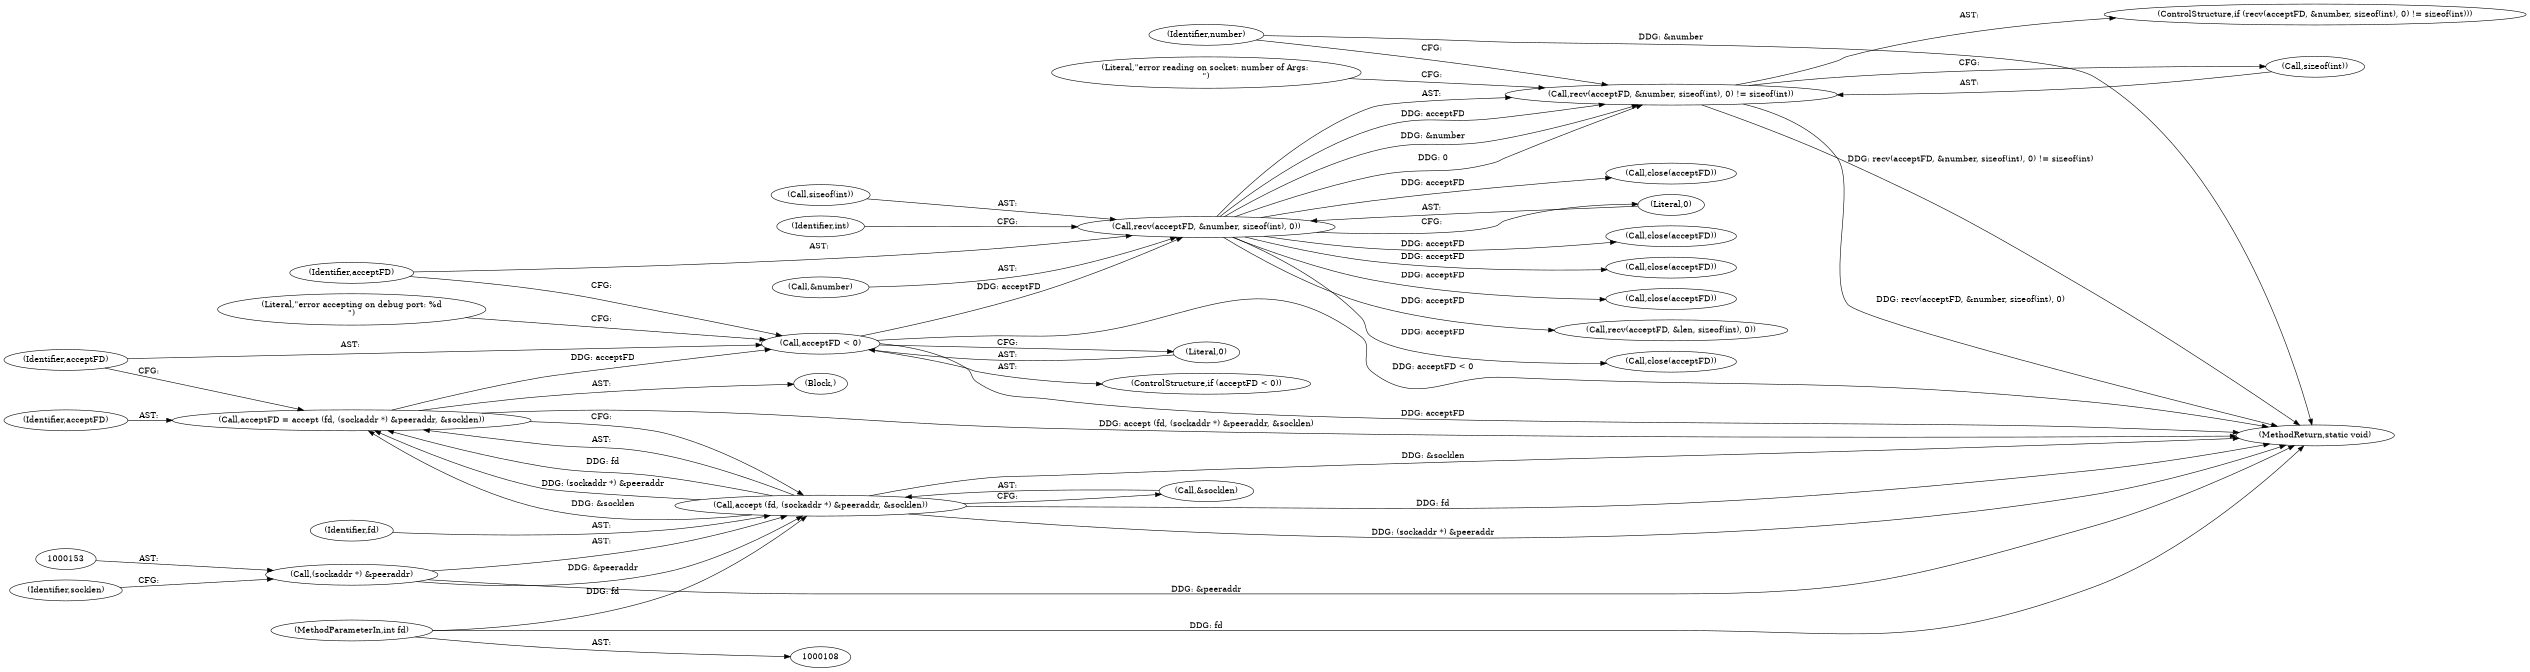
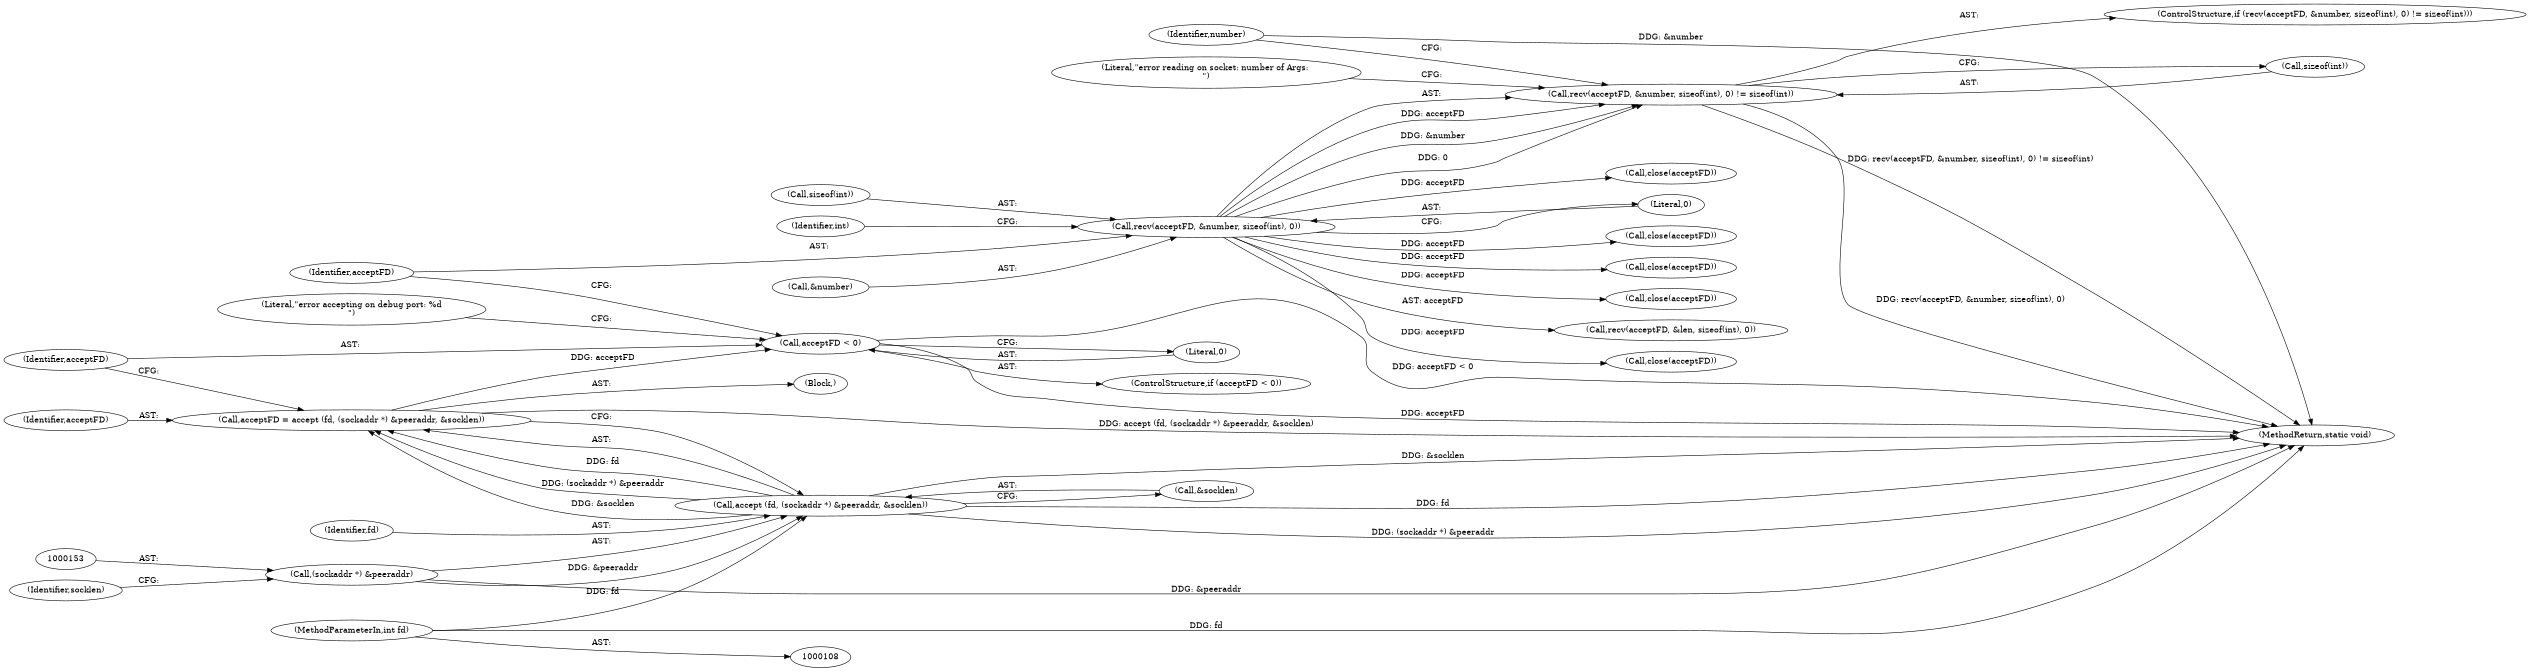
edge "(Call,acceptFD < 0)" -> "(Call,recv(acceptFD, &number, sizeof(int), 0))": removed, label "DDG: acceptFD"
edge "(Call,recv(acceptFD, &number, sizeof(int), 0))" -> "(Call,recv(acceptFD, &len, sizeof(int), 0))": label "DDG: acceptFD" -> "AST: acceptFD"
